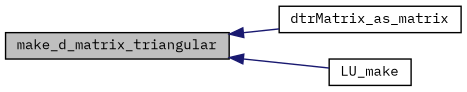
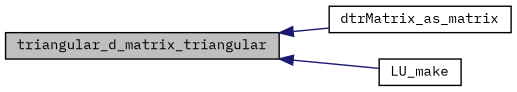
node "make_d_matrix_triangular": label "make_d_matrix_triangular" -> "triangular_d_matrix_triangular"
